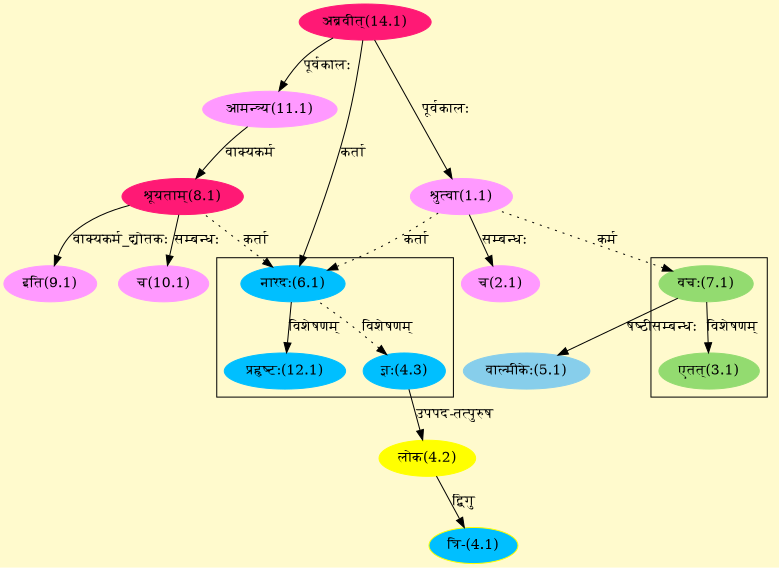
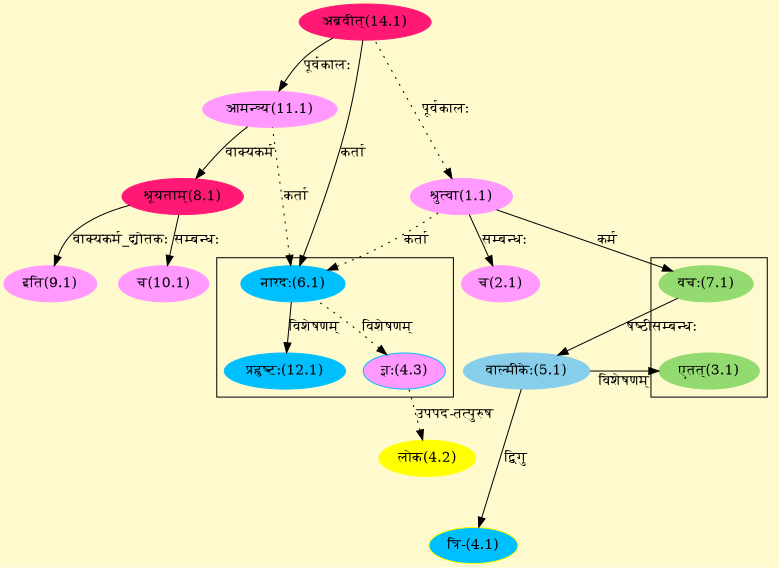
edge "अब्रवीत्(14.1)" -> "श्रुत्वा(1.1)": style solid -> dotted
edge "श्रूयताम्(8.1)" -> "नारदः(6.1)": now "आमन्त्र्य(11.1)" -> "नारदः(6.1)"
edge "श्रुत्वा(1.1)" -> "वचः(7.1)": style dotted -> solid
edge "वचः(7.1)" -> "एतत्(3.1)": now "वाल्मीकेः(5.1)" -> "एतत्(3.1)"
node "ज्ञः(4.3)": fillcolor #00bfff -> #ff99ff
edge "ज्ञः(4.3)" -> "लोक(4.2)": style solid -> dotted
edge "लोक(4.2)" -> "त्रि-(4.1)": now "वाल्मीकेः(5.1)" -> "त्रि-(4.1)"
